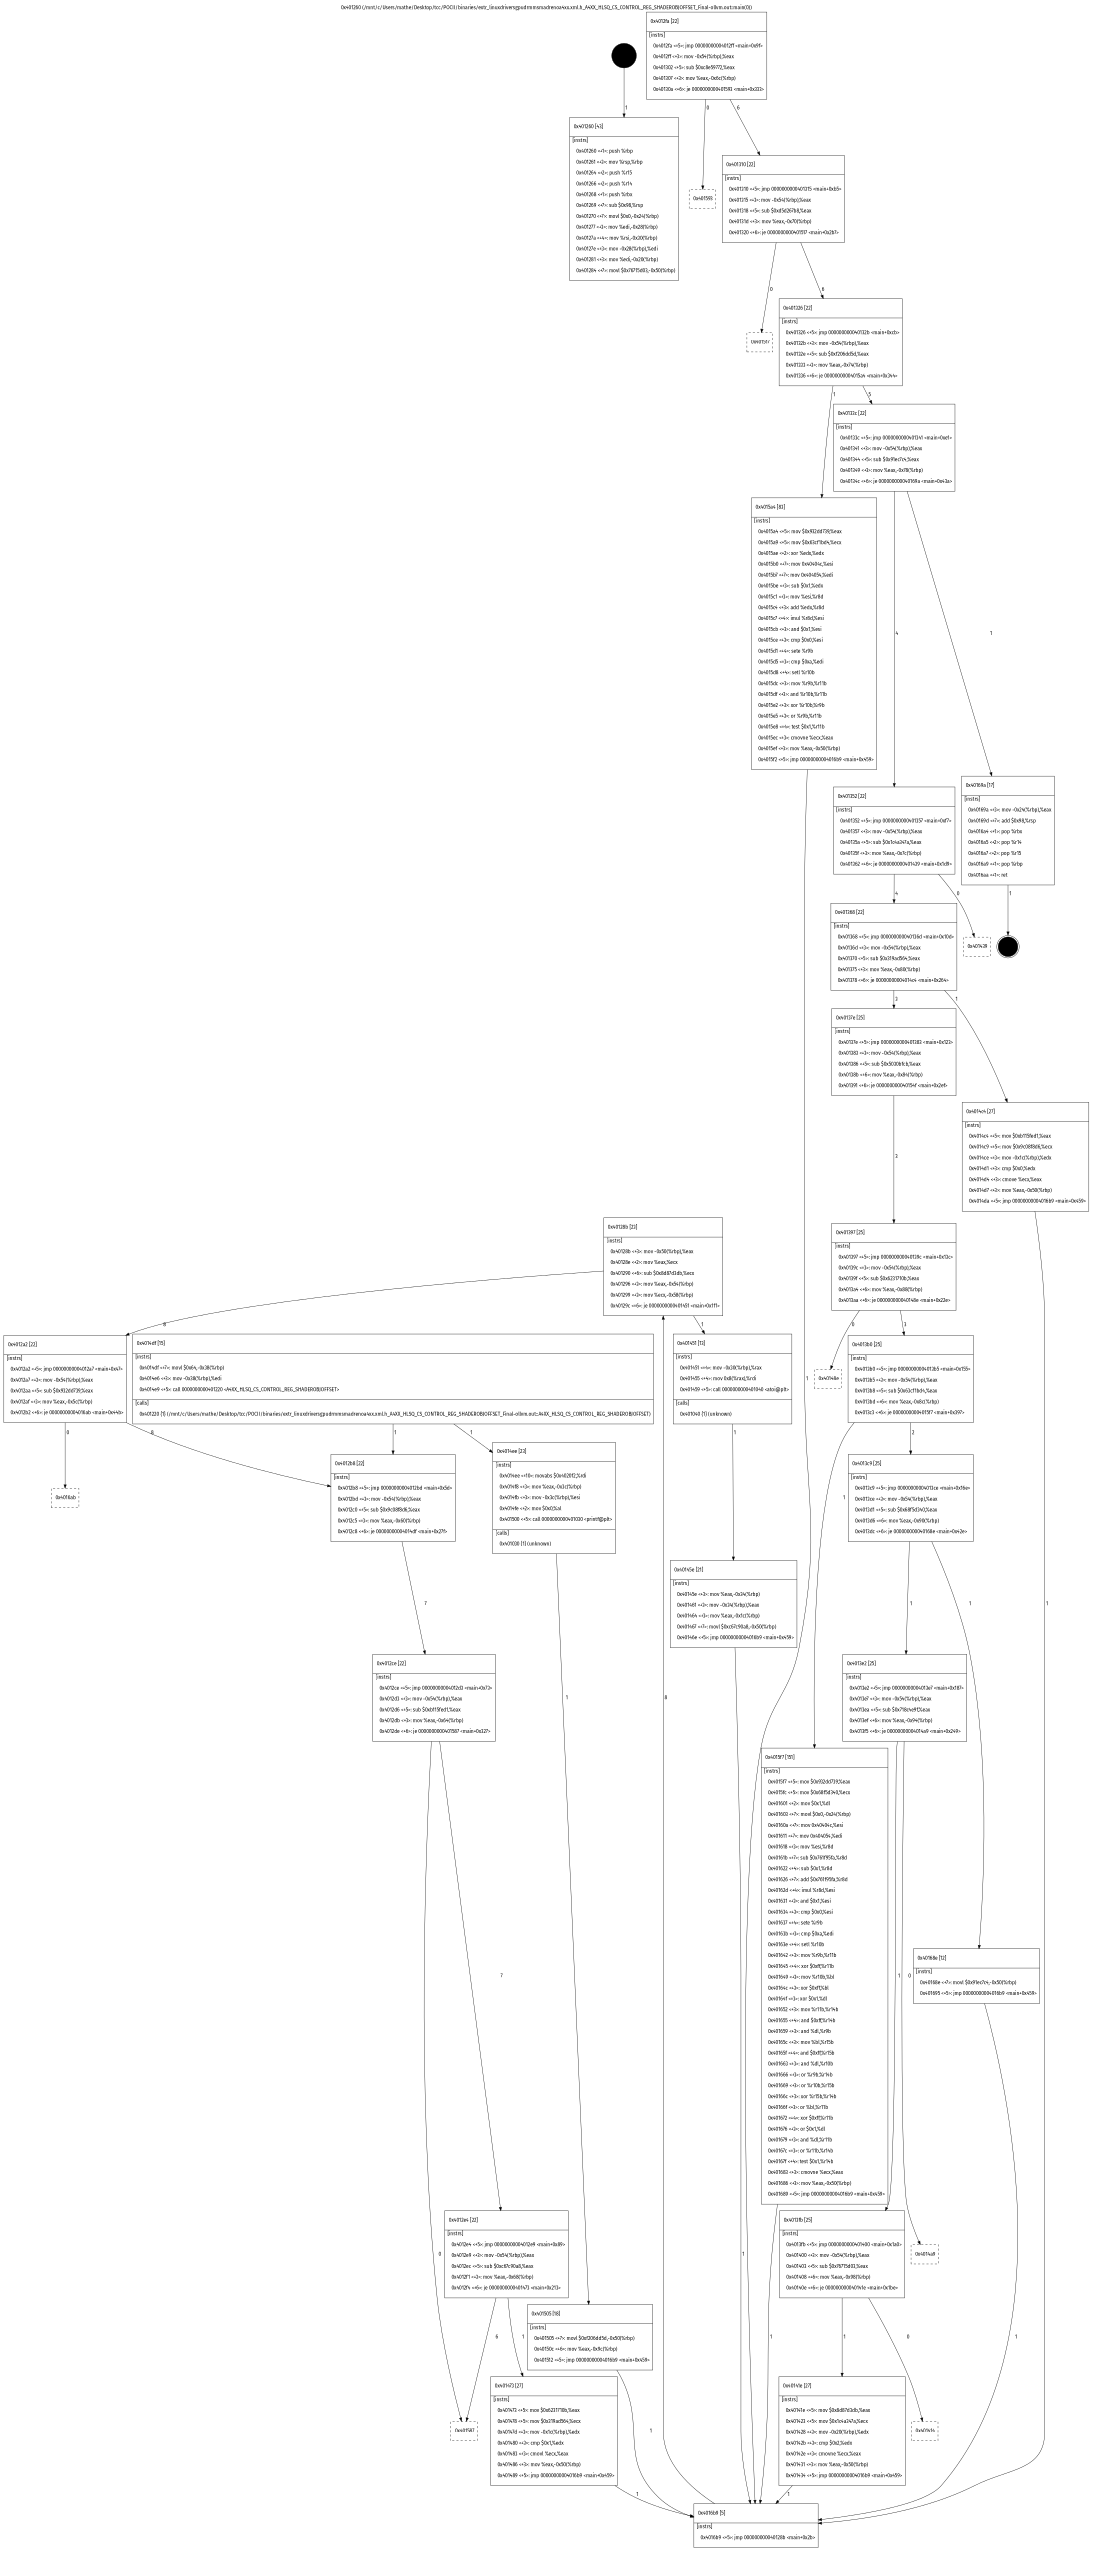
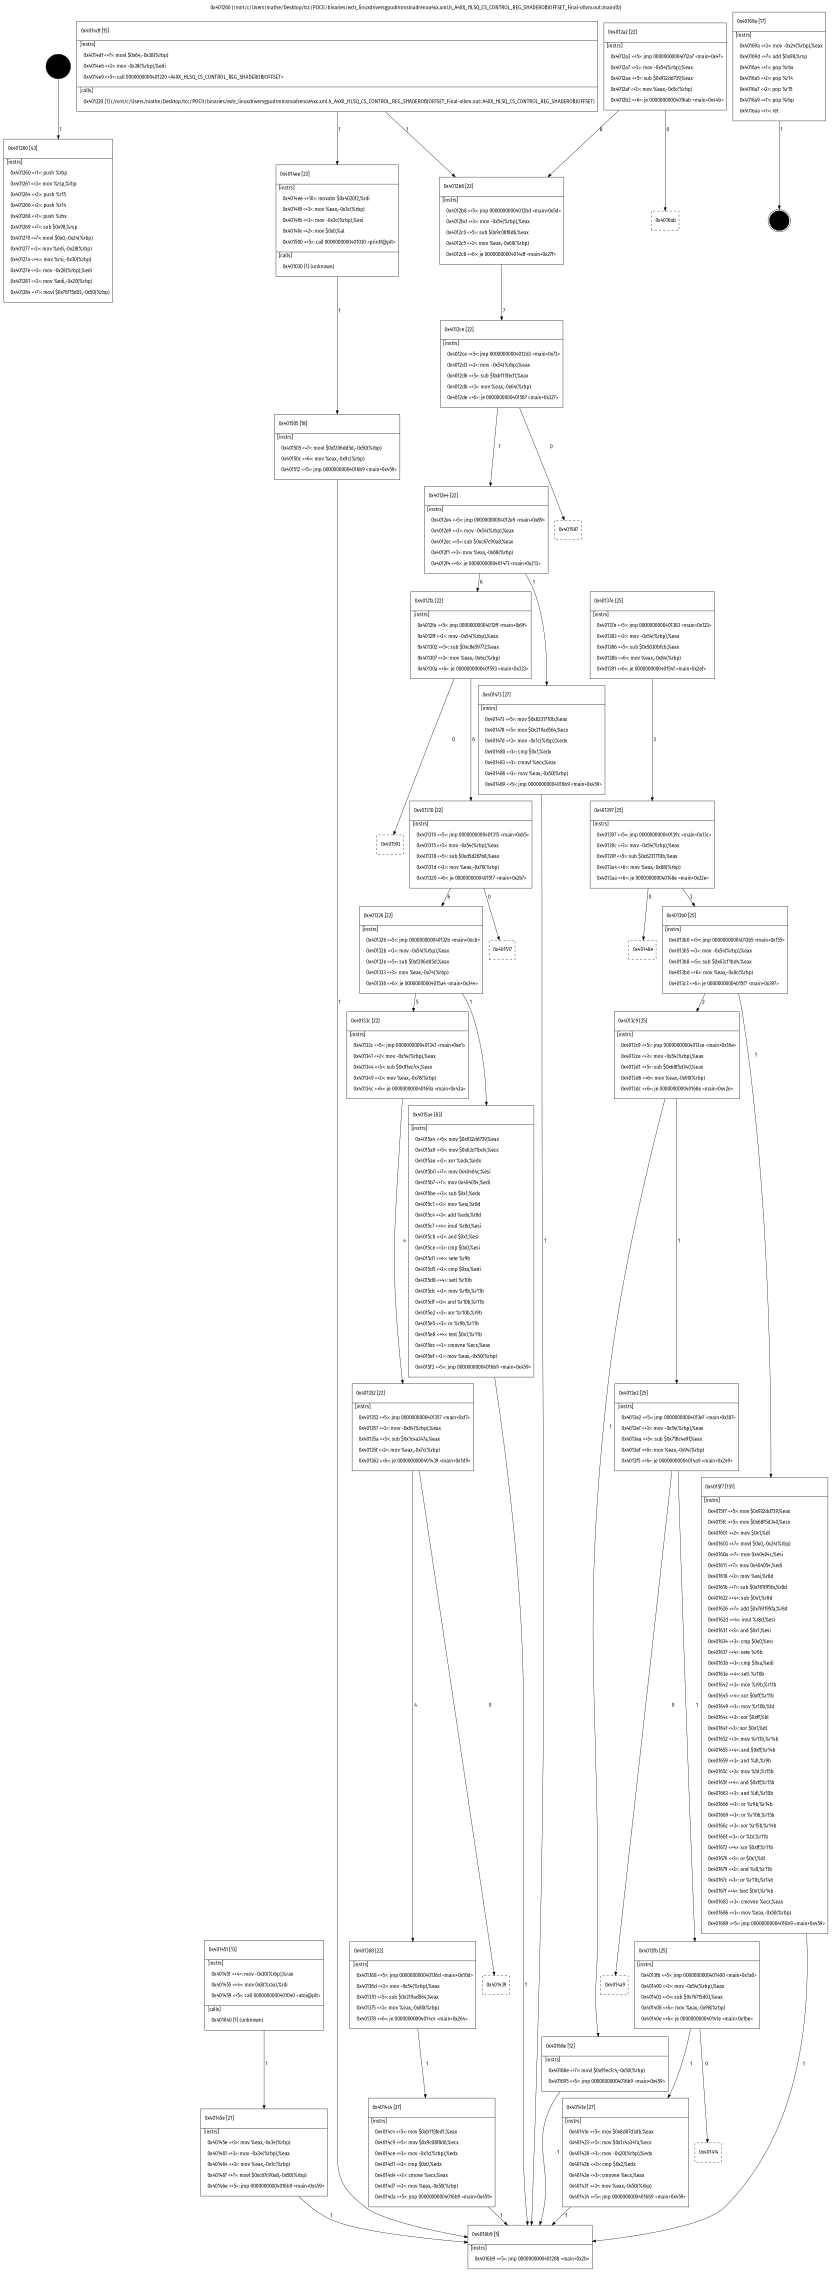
edge "0x40133c [22]" -> "0x40169a [17]": removed, label "1"
edge "0x401368 [22]" -> "0x40137e [25]": removed, label "3"
node "0x40128b [23]": removed
edge "0x4012e4 [22]" -> "0x401587": now "0x4012e4 [22]" -> "0x4012fa [22]"
